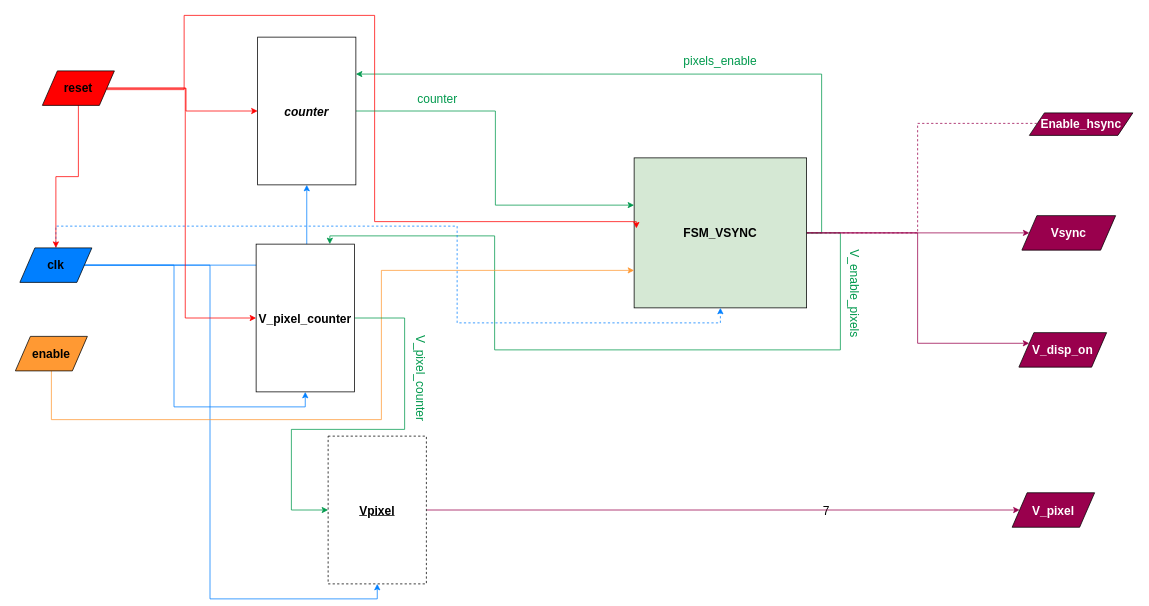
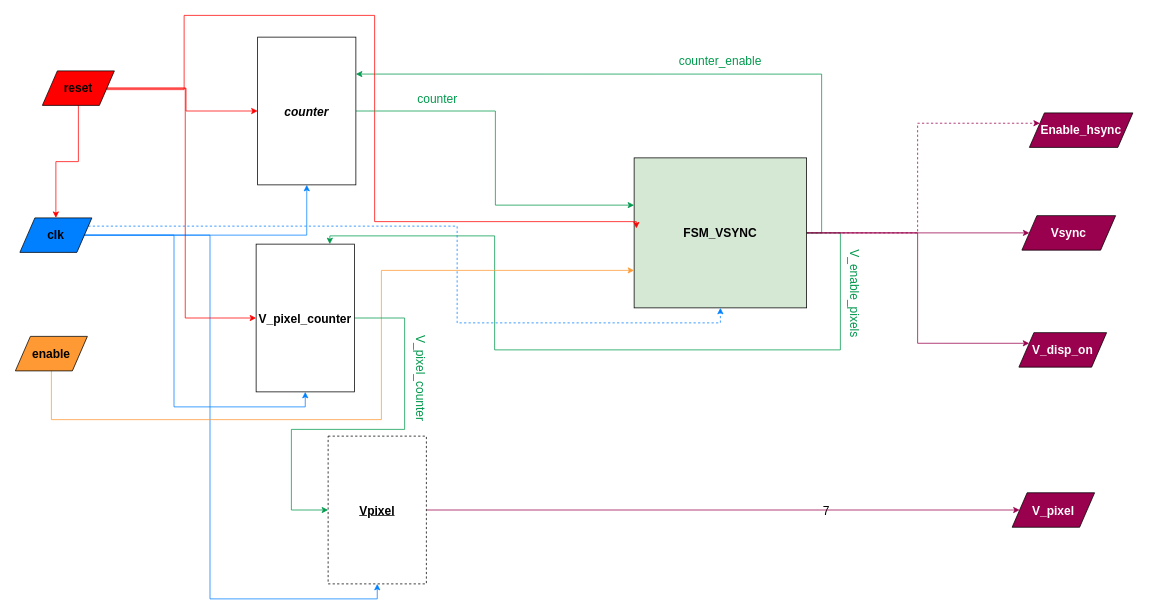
node "pixels_enable": label "pixels_enable" -> "counter_enable"
node "Enable_hsync": size 104x23 -> 104x35
node "clk": moved (56, 265) -> (56, 235)
